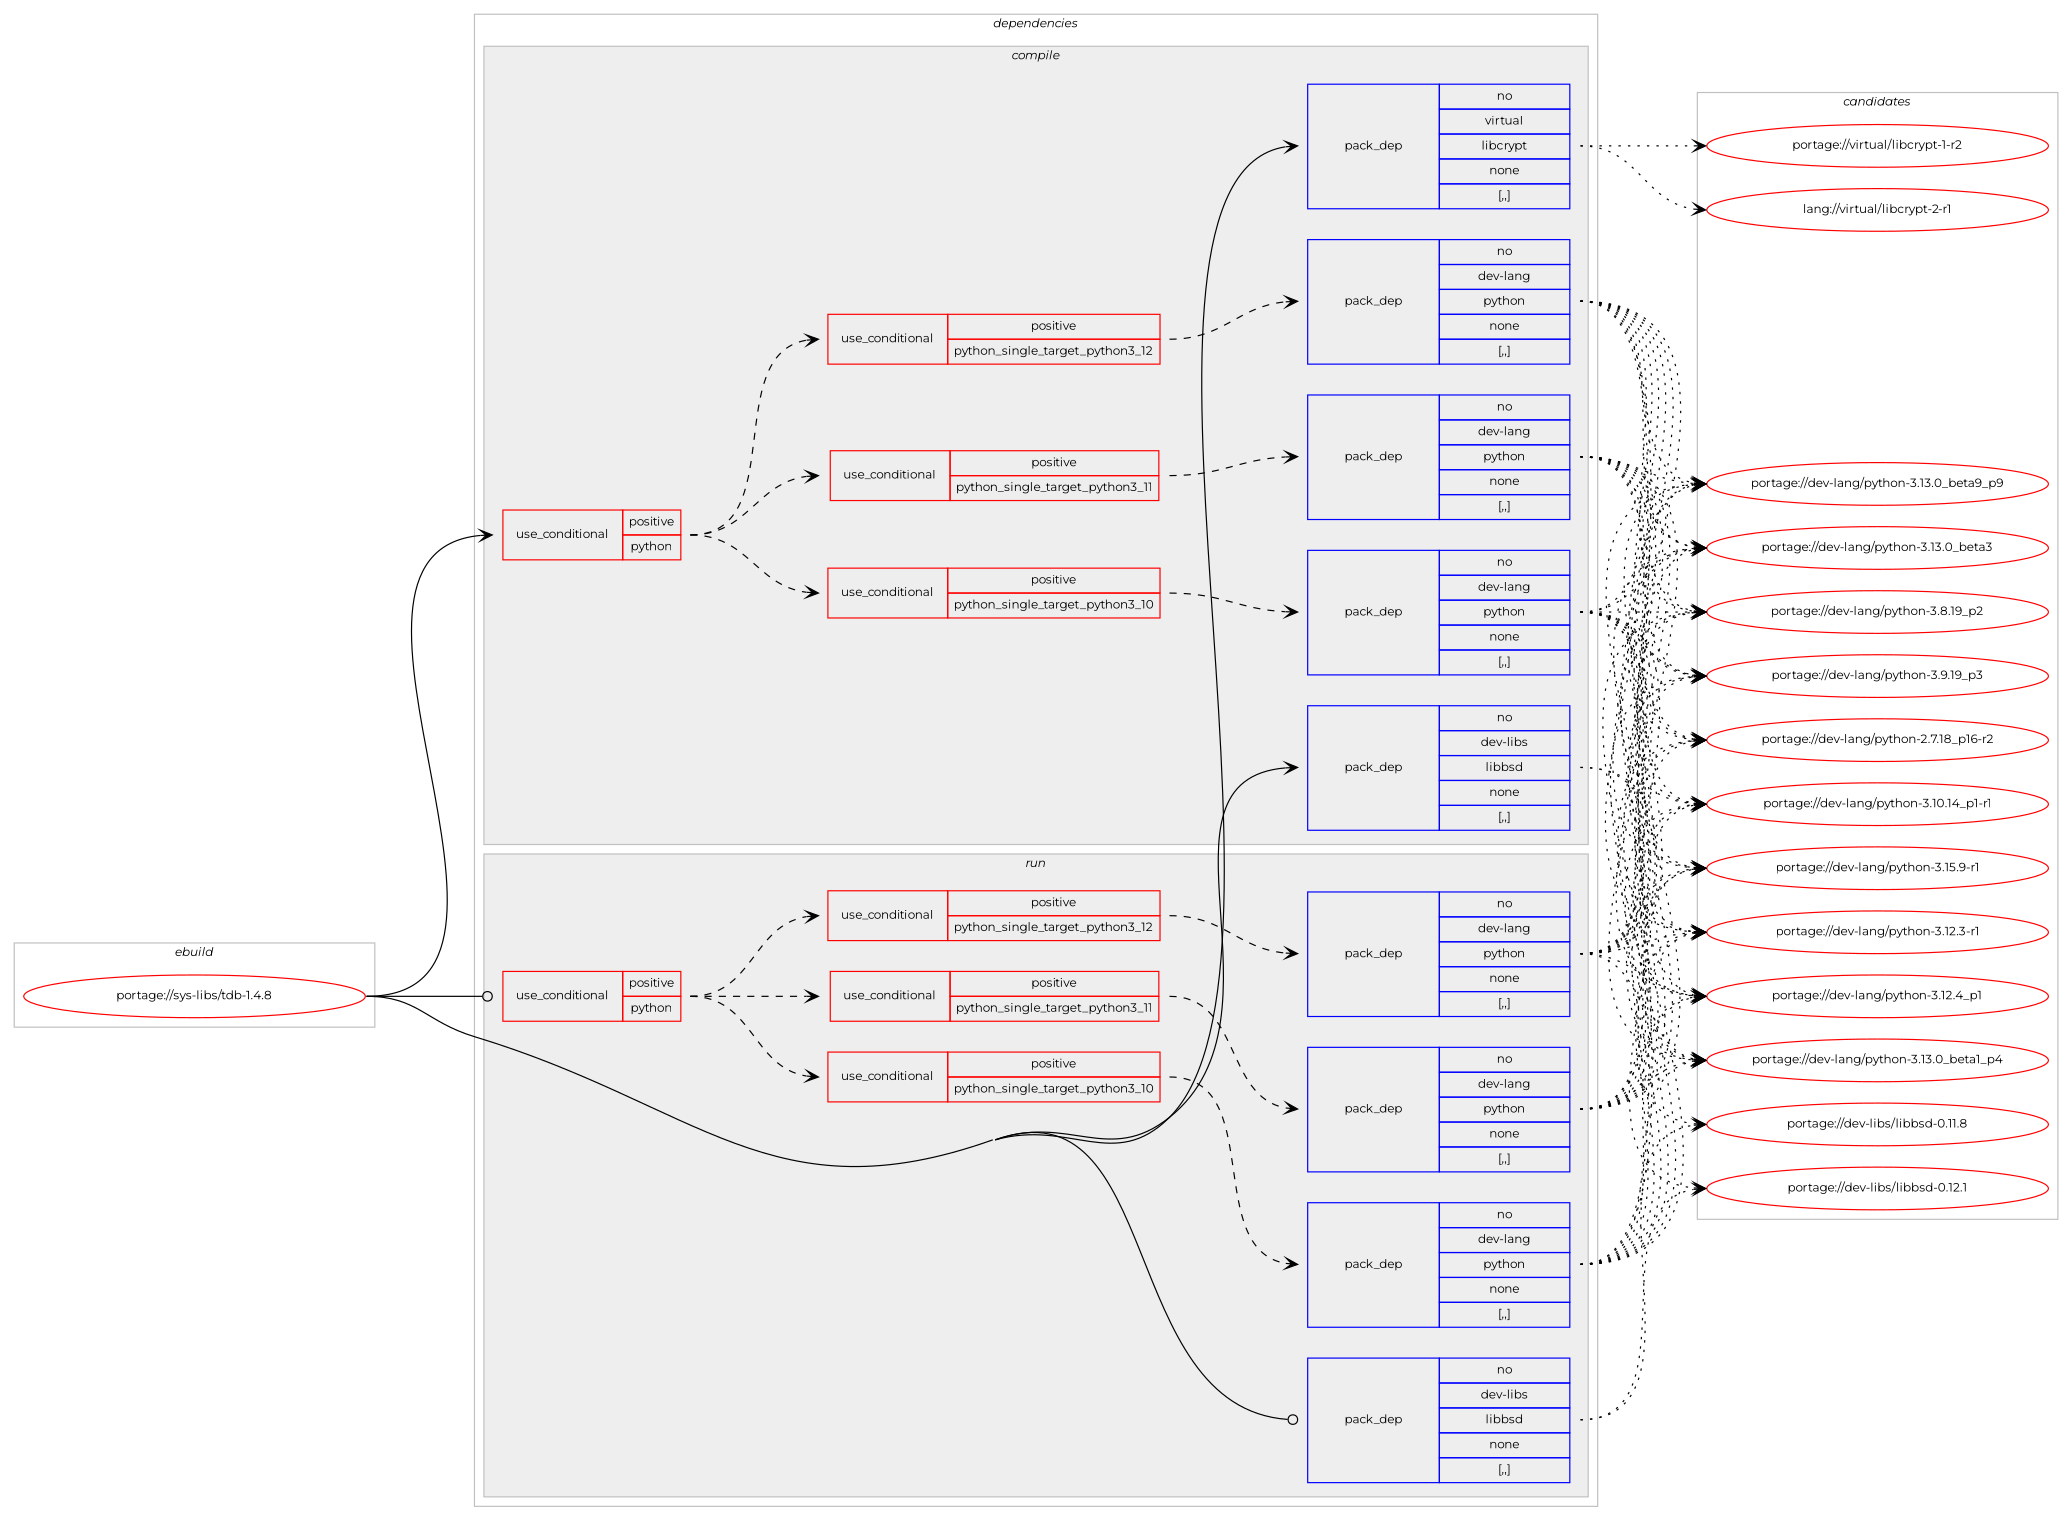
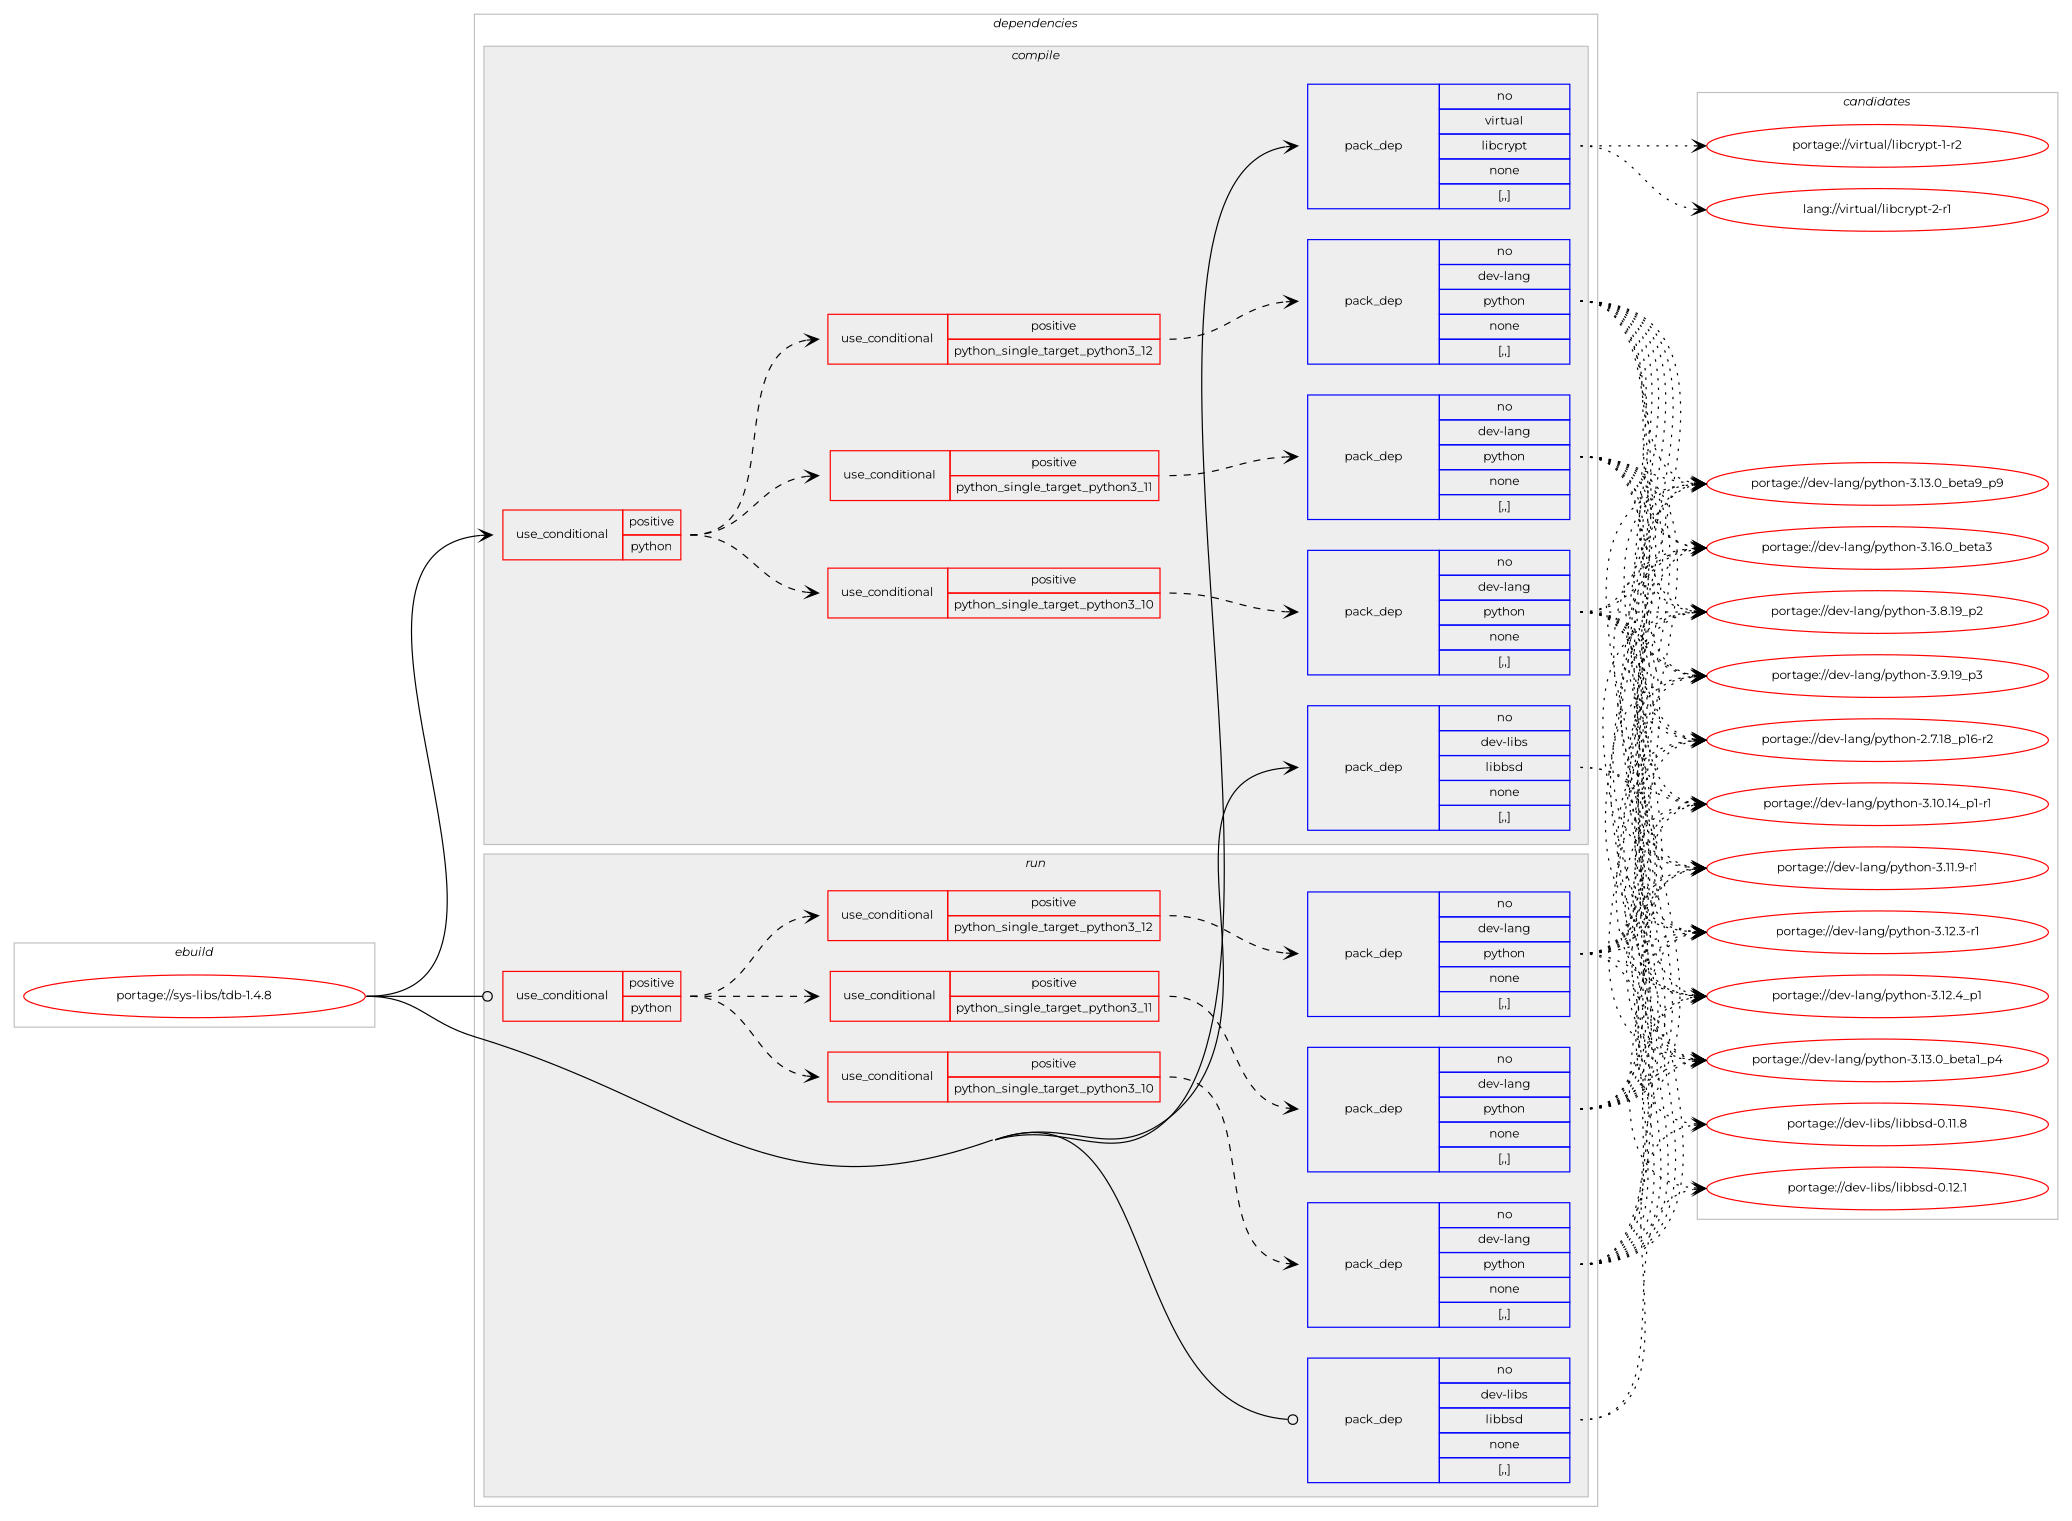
node "portage://dev-lang/python-3.13.0_beta3": label "portage://dev-lang/python-3.13.0_beta3" -> "portage://dev-lang/python-3.16.0_beta3"
node "portage://dev-lang/python-3.15.9-r1": label "portage://dev-lang/python-3.15.9-r1" -> "portage://dev-lang/python-3.11.9-r1"
